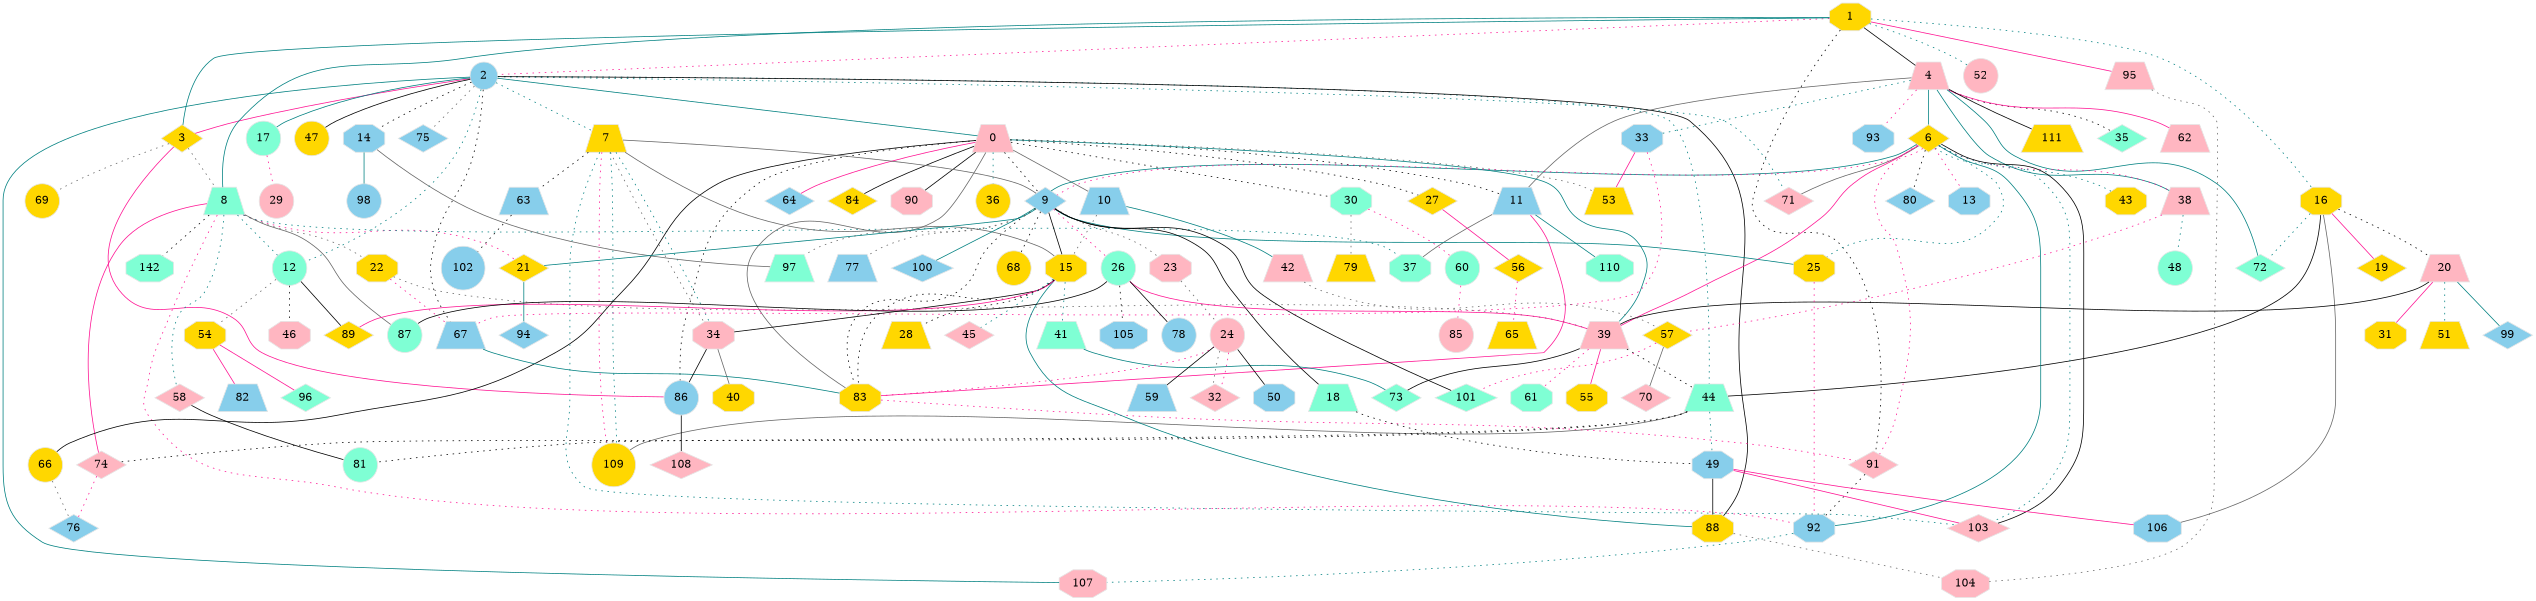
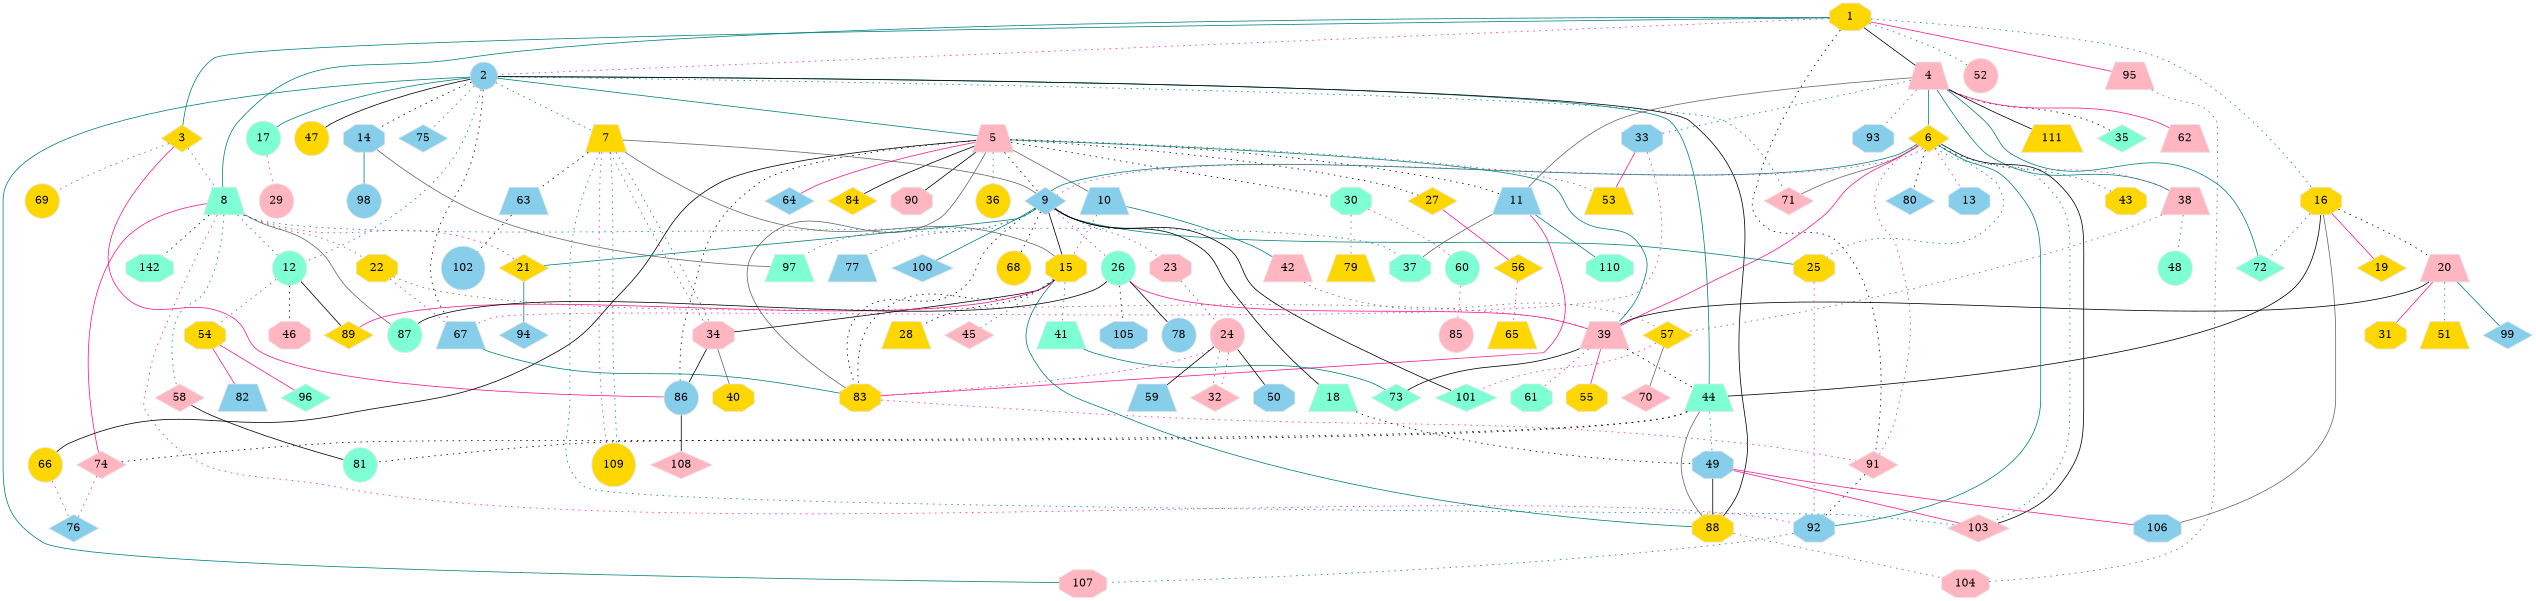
edge "2" -- "44": style dotted -> solid
edge "2" -- "3": removed
node "0": label "0" -> "5"
edge "38" -- "57": color deeppink -> gray40
edge "44" -- "109": now "44" -- "88"
